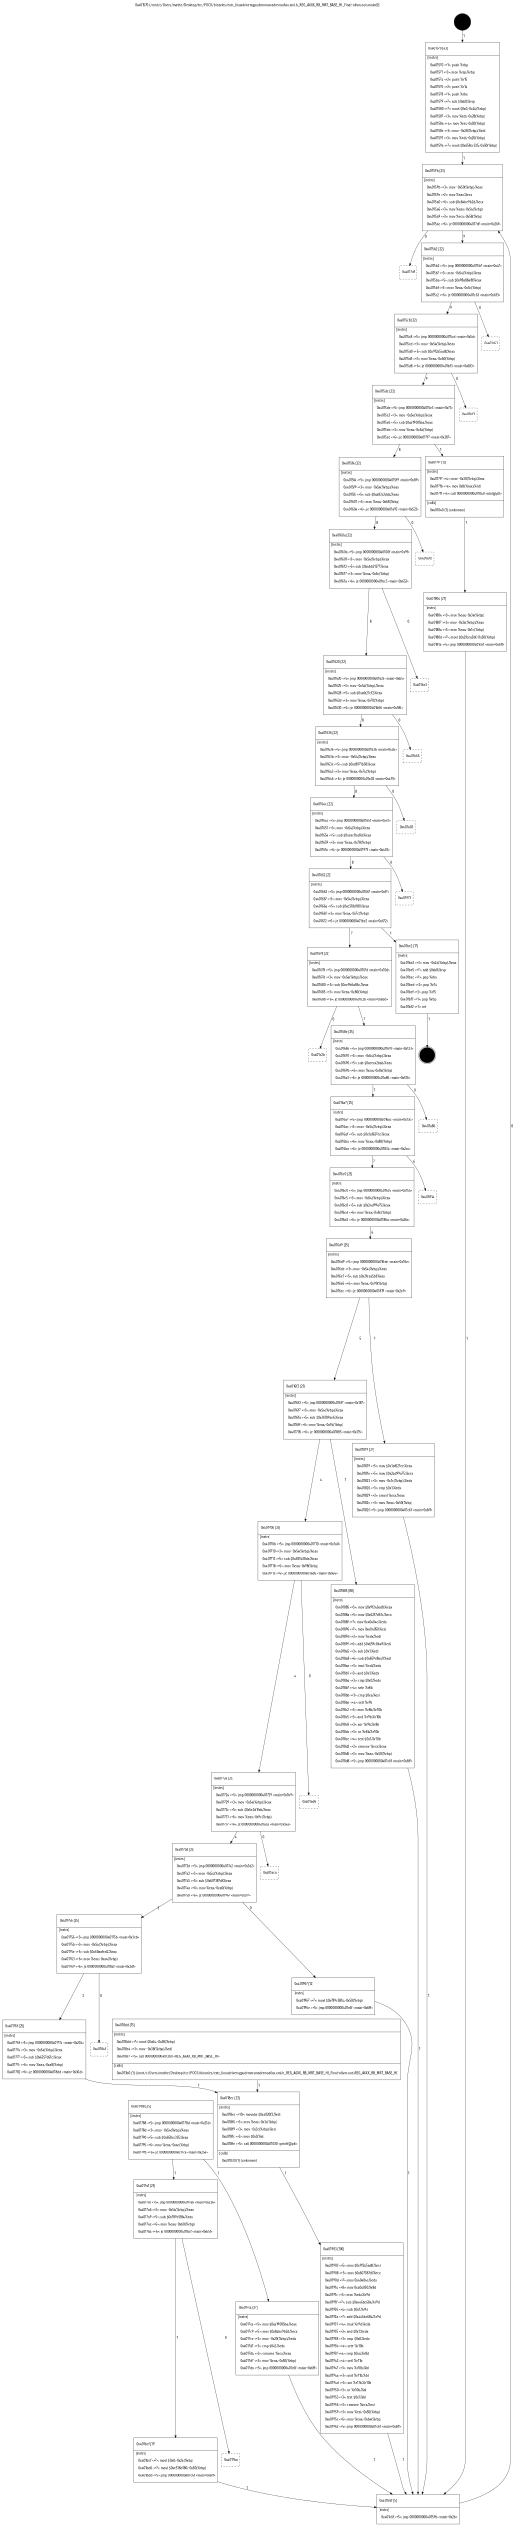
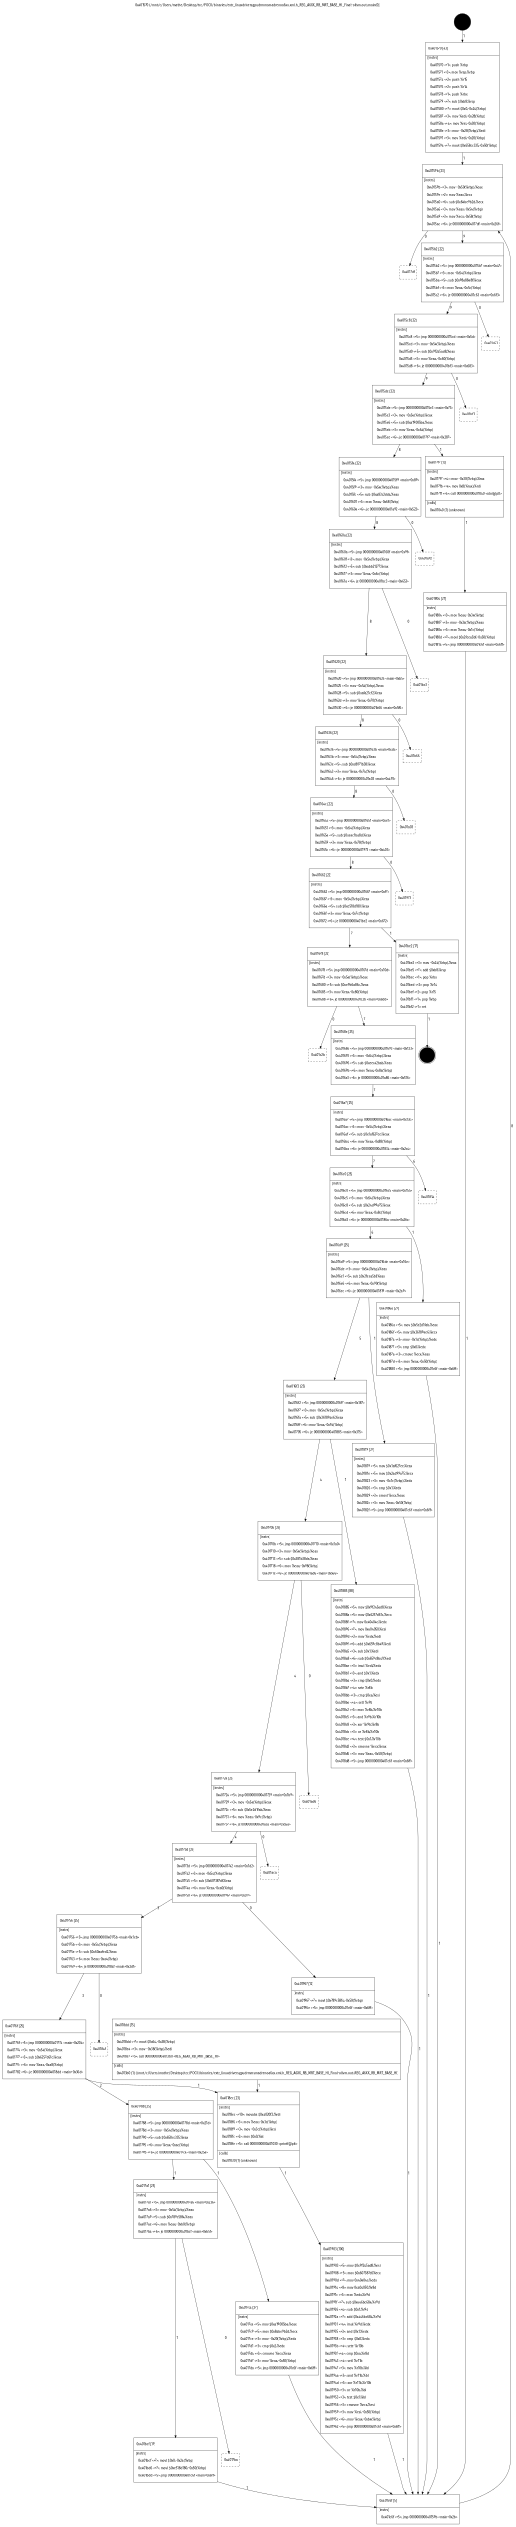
node "0x401a86": removed
node "0x40186a [27]": added
edge "0x40176f [25]" -> "0x401788 [25]": added, label "2"
